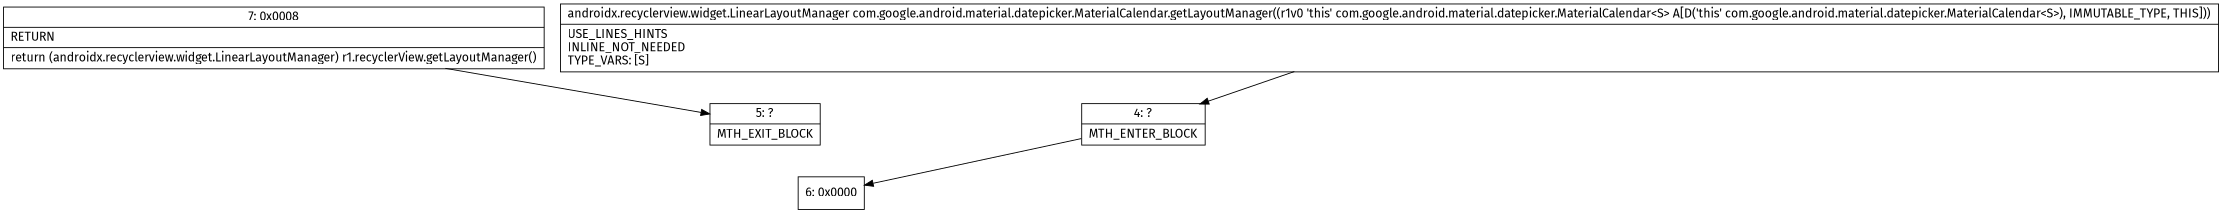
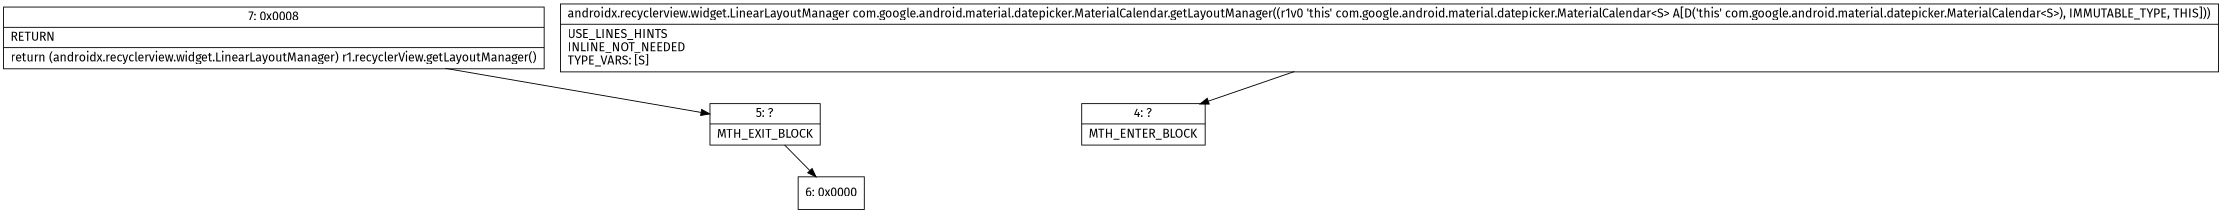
edge "4: ?" -> "6: 0x0000": now "5: ?" -> "6: 0x0000"
